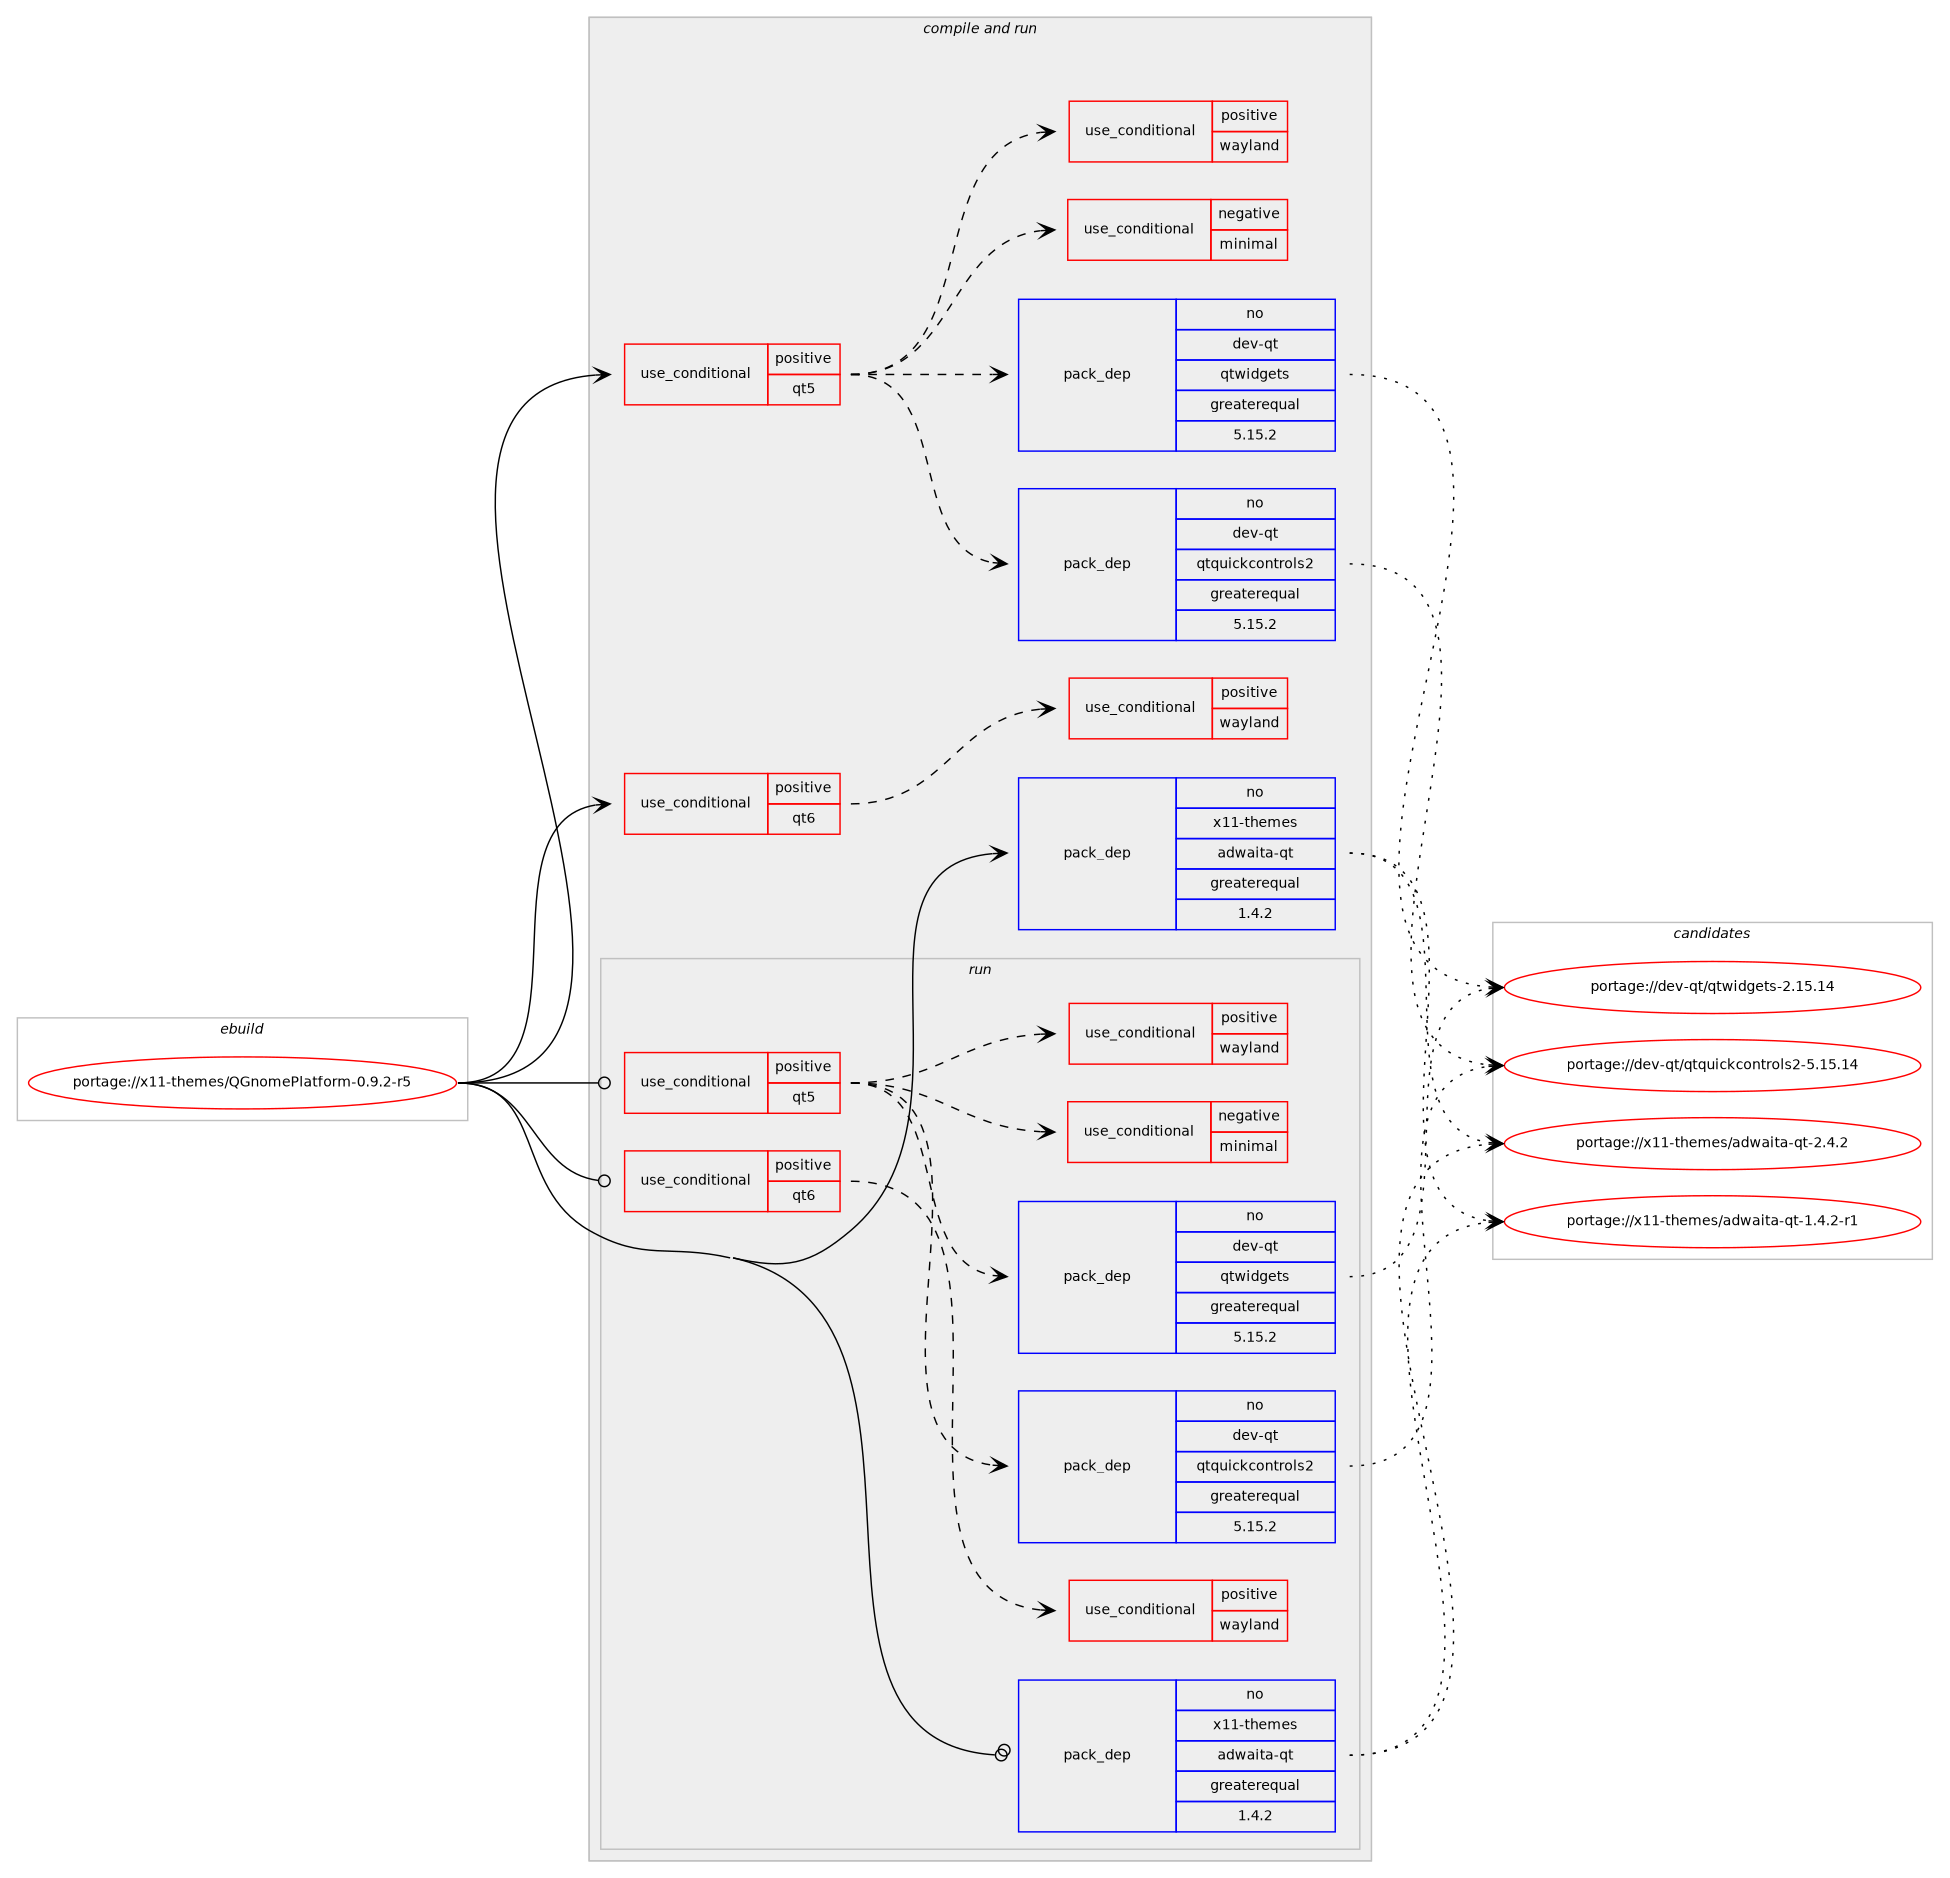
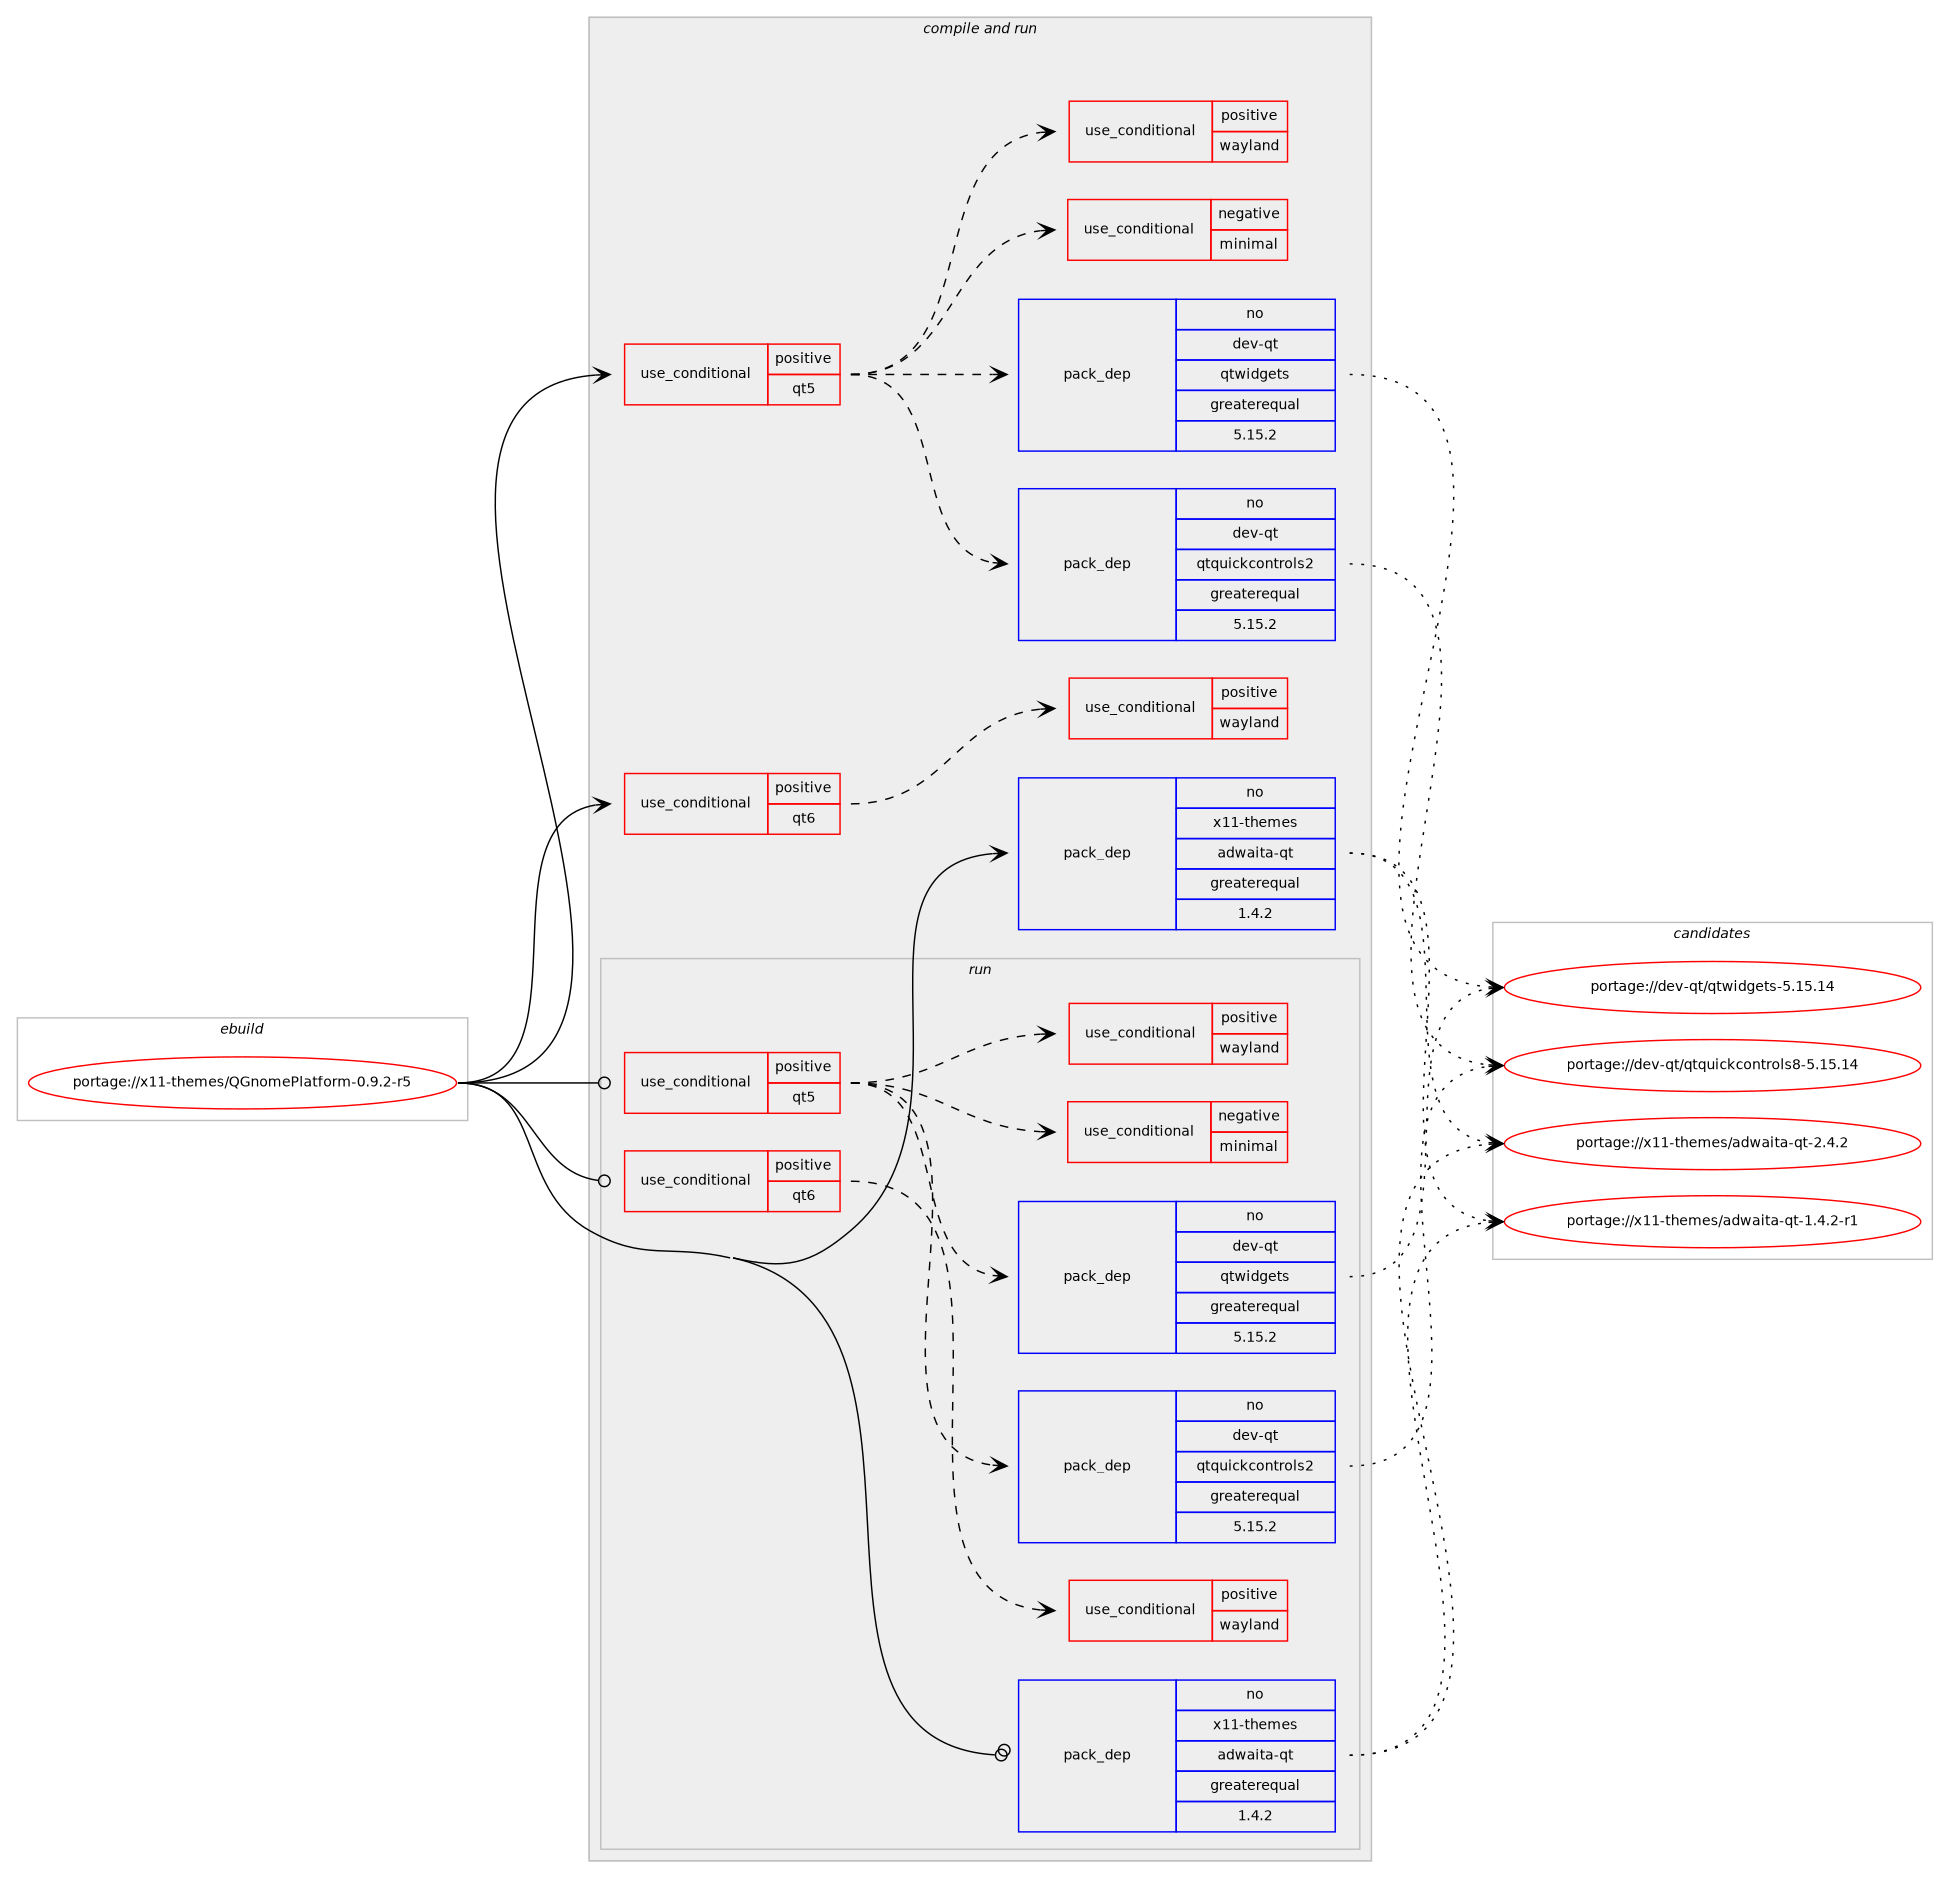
node "portage://dev-qt/qtwidgets-2.15.14": label "portage://dev-qt/qtwidgets-2.15.14" -> "portage://dev-qt/qtwidgets-5.15.14"
node "portage://dev-qt/qtquickcontrols2-5.15.14": label "portage://dev-qt/qtquickcontrols2-5.15.14" -> "portage://dev-qt/qtquickcontrols8-5.15.14"
